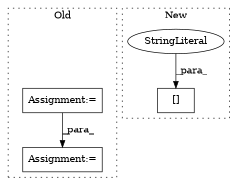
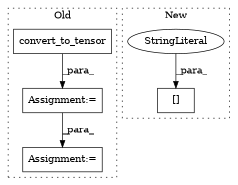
node "convert_to_tensor": added
